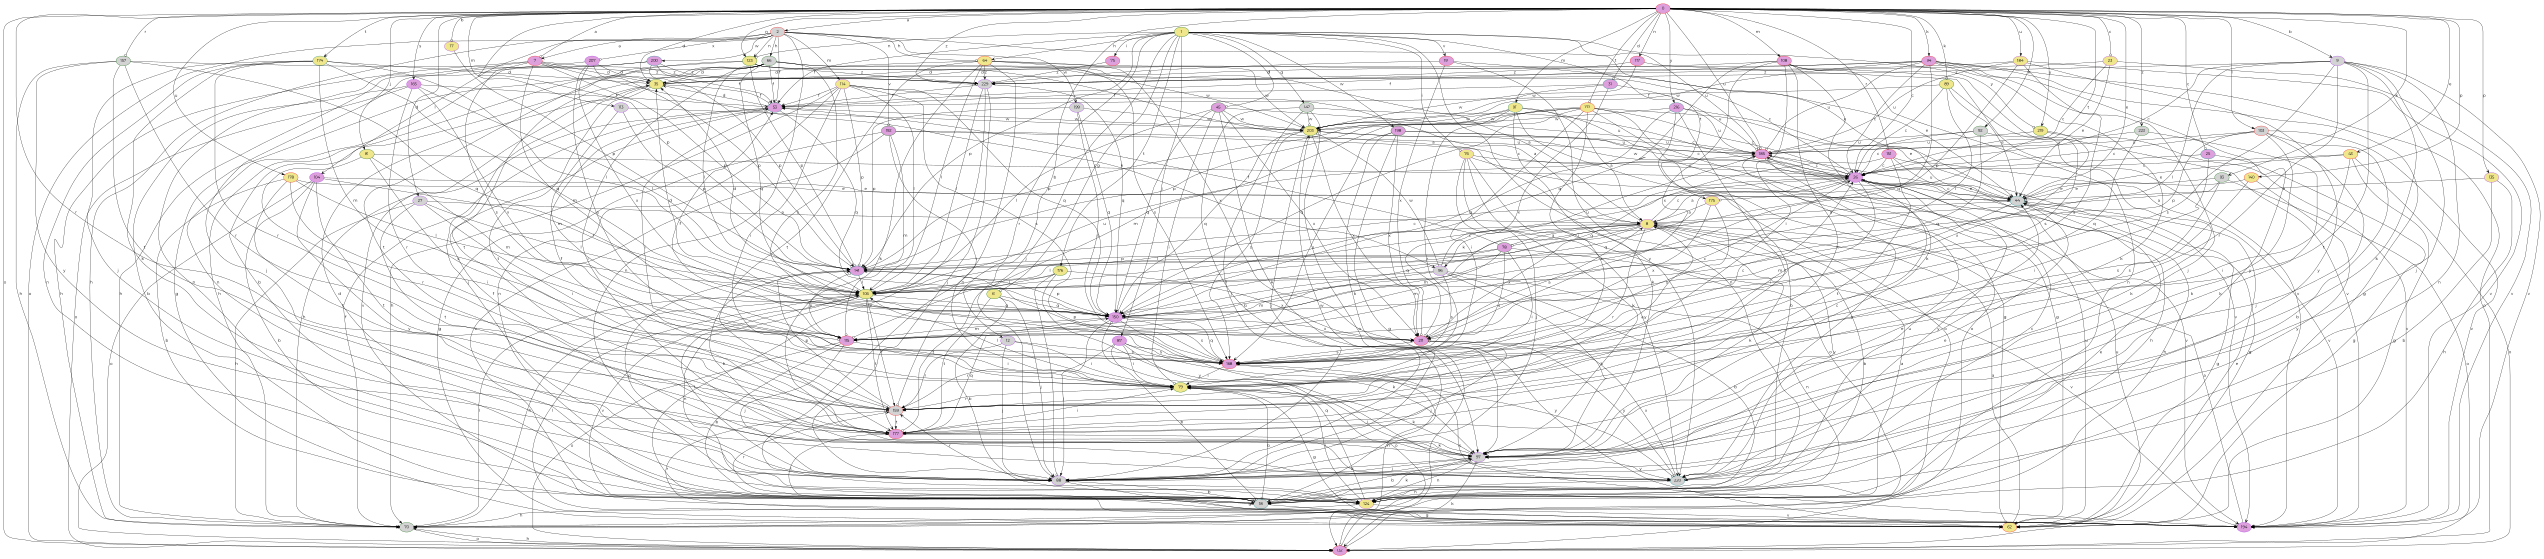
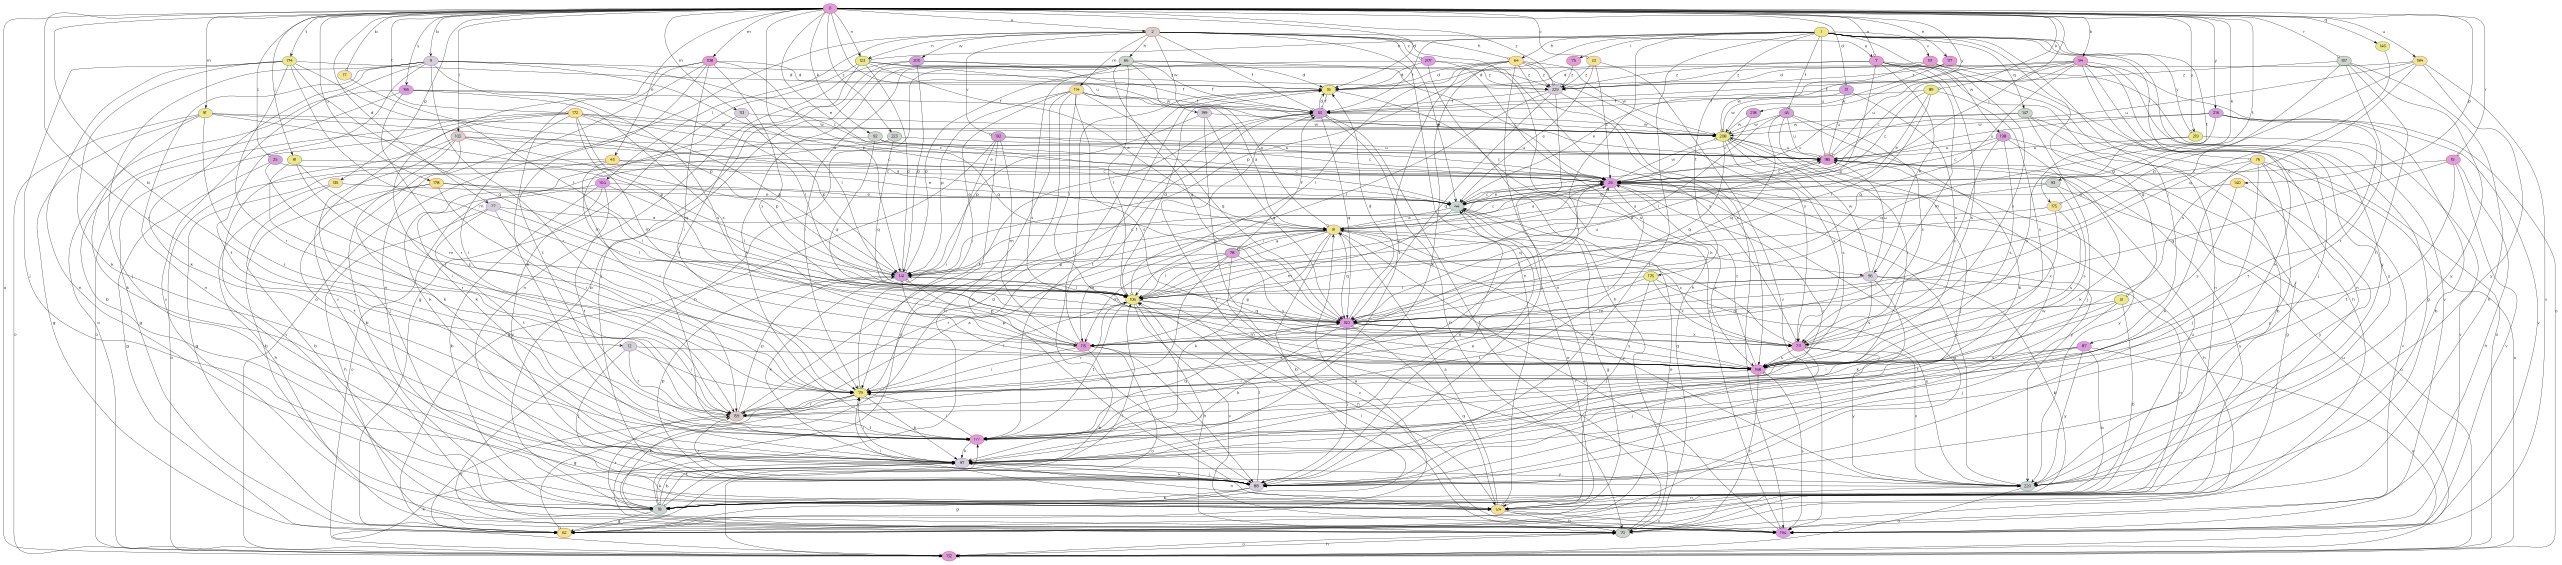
node "146": added
node "218": added
node "203": label "203" -> "208"
edge "66" -> "97": now "66" -> "79"
edge "220" -> "132": added, label "o"
